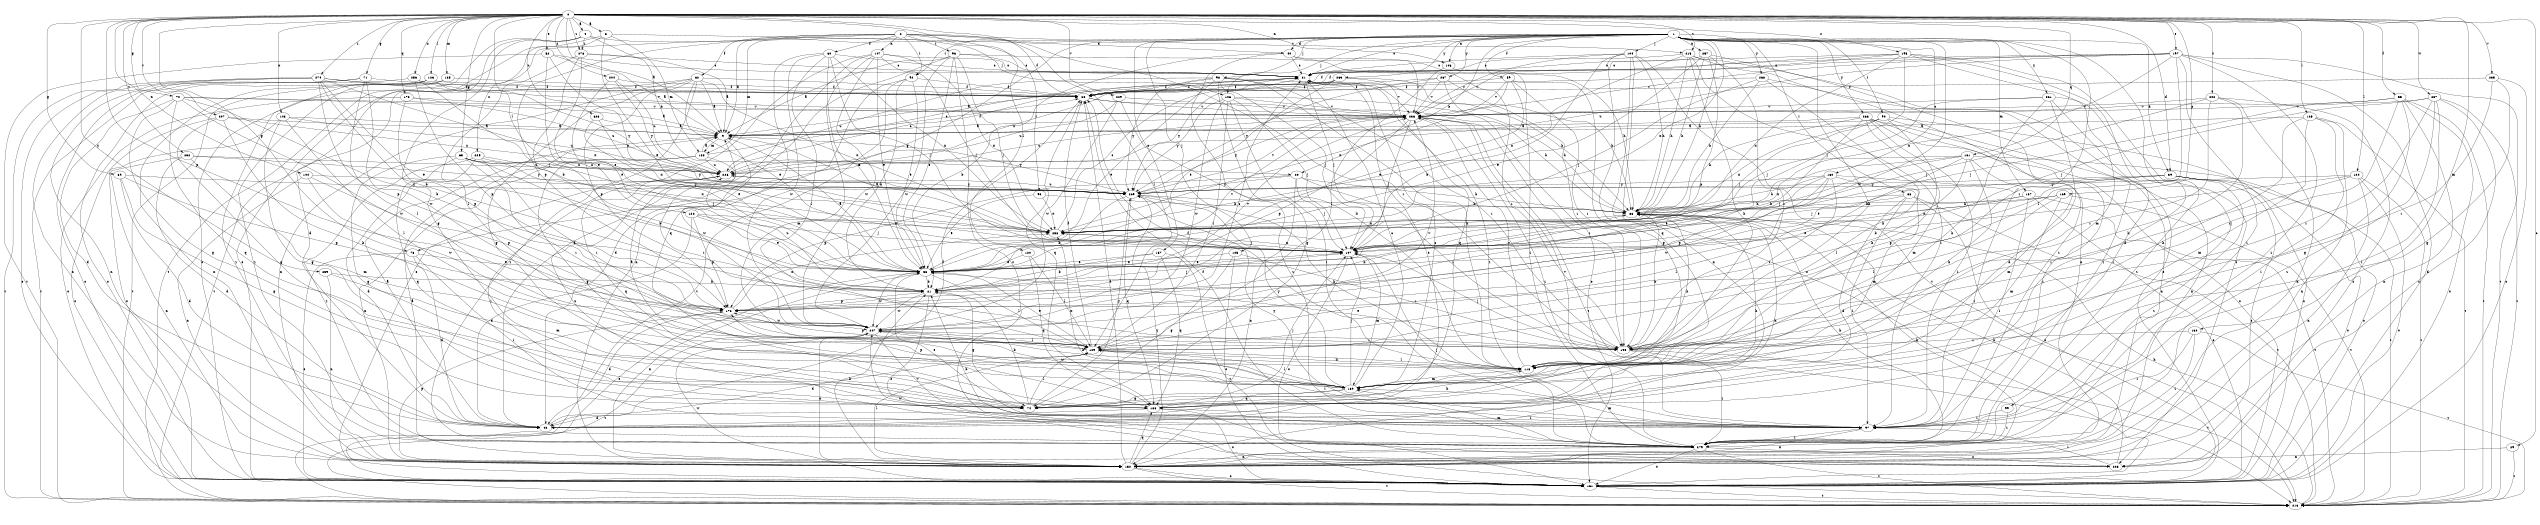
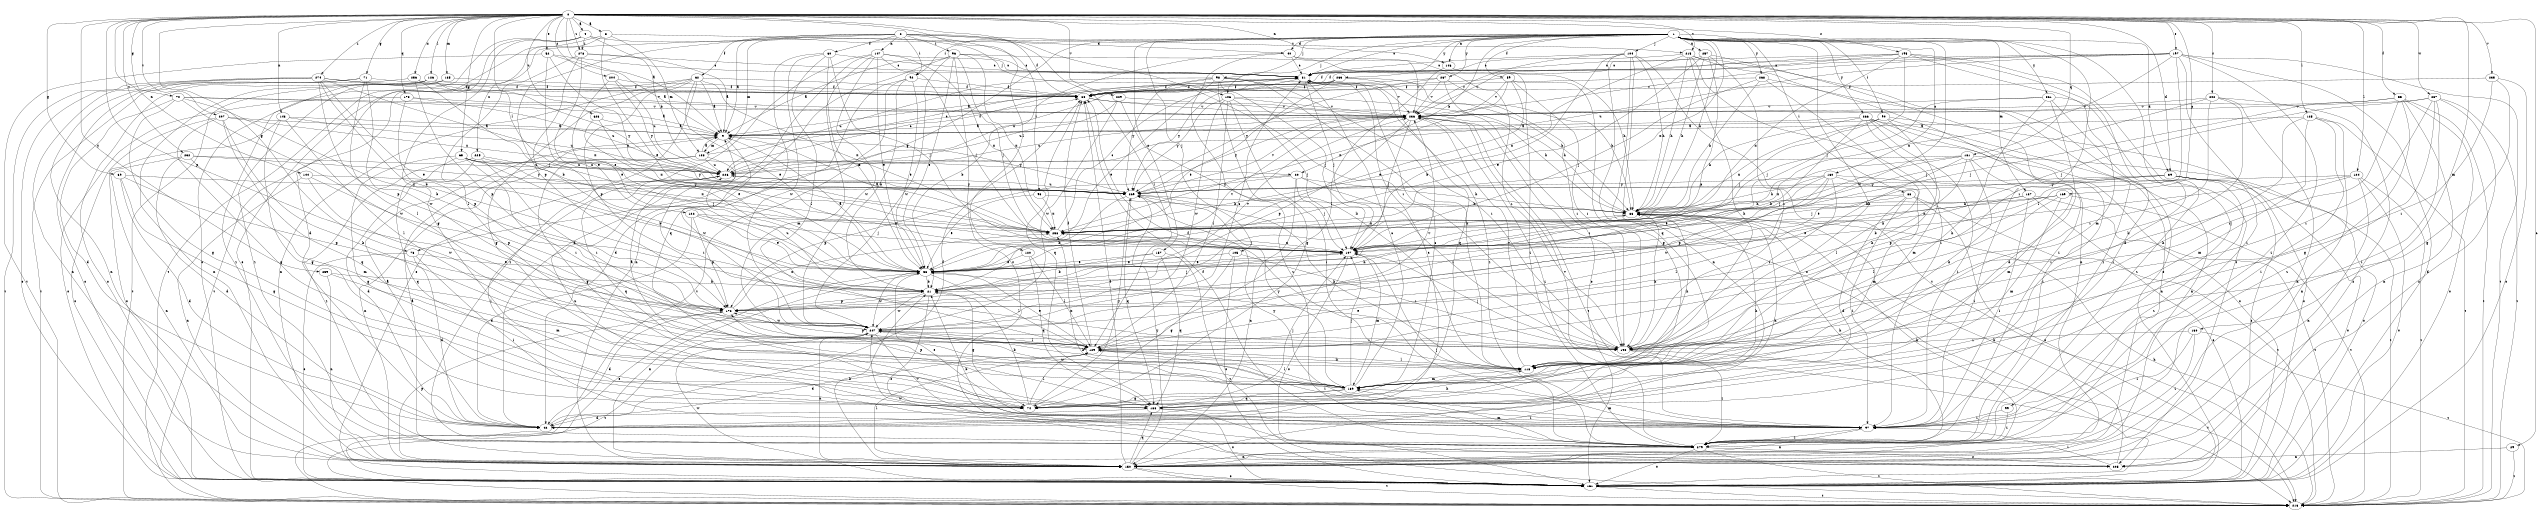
edge "60" -> "258": now "96" -> "258"
edge "70" -> "183": now "207" -> "183"
